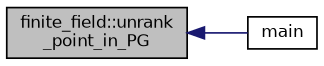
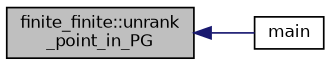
node "finite_field::unrank _point_in_PG": label "finite_field::unrank _point_in_PG" -> "finite_finite::unrank _point_in_PG"
